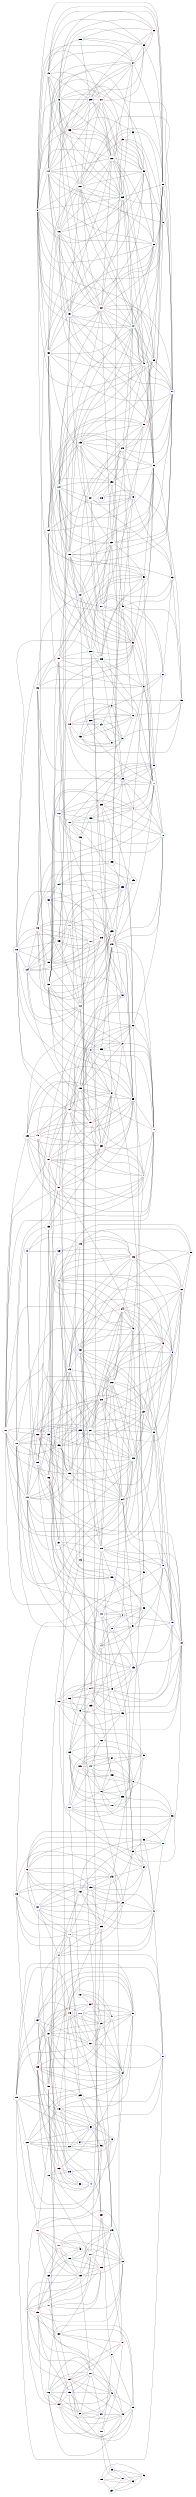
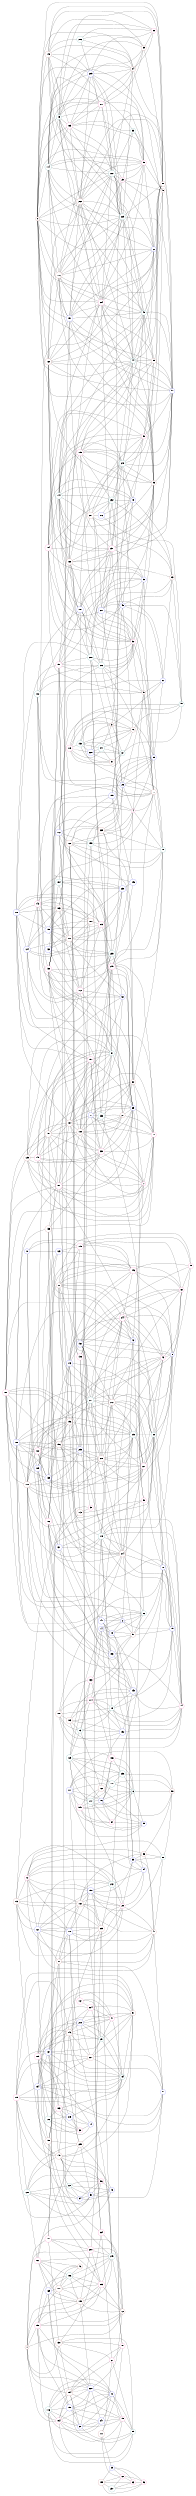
node "69": added
